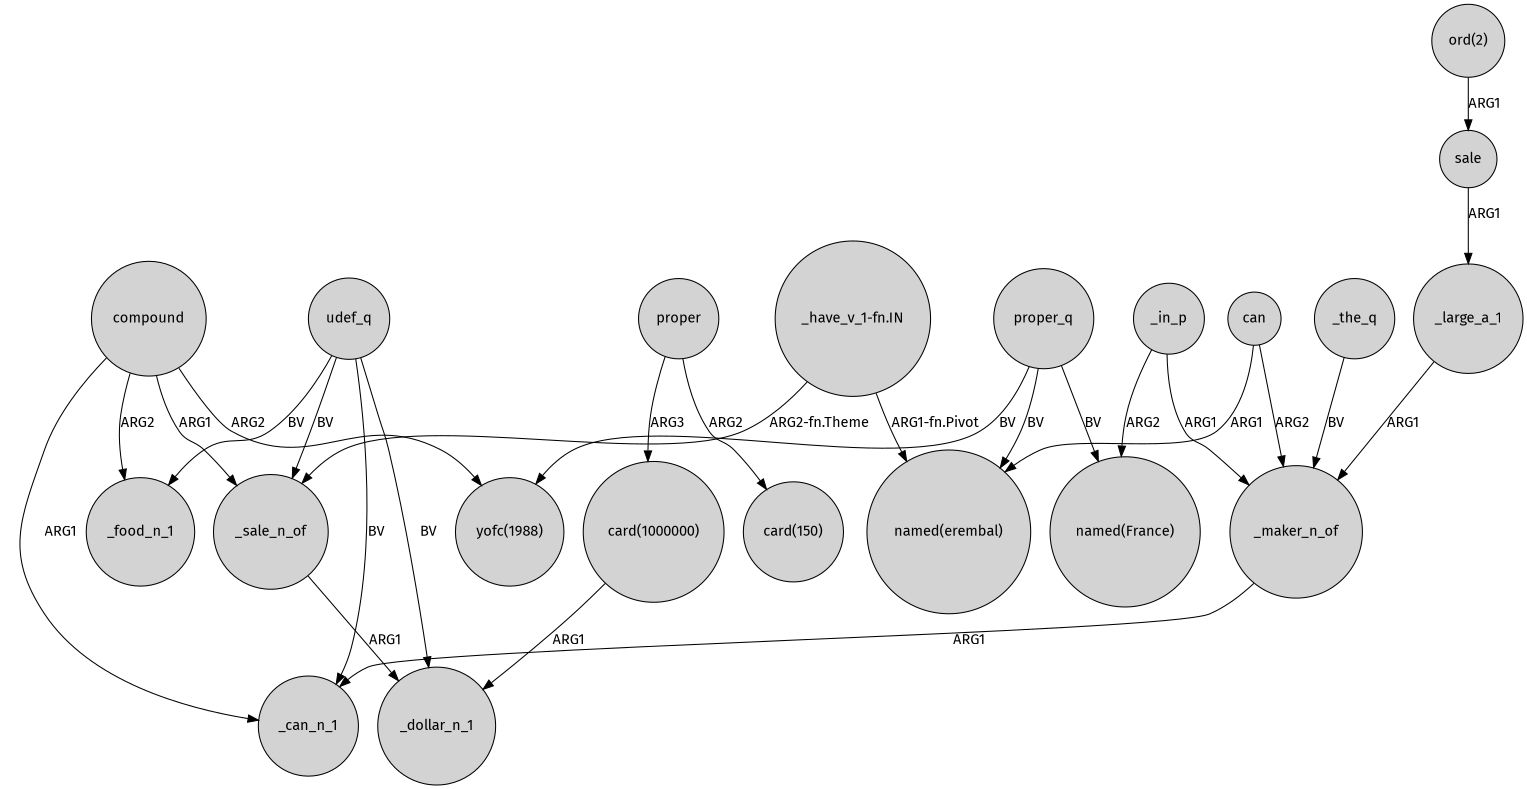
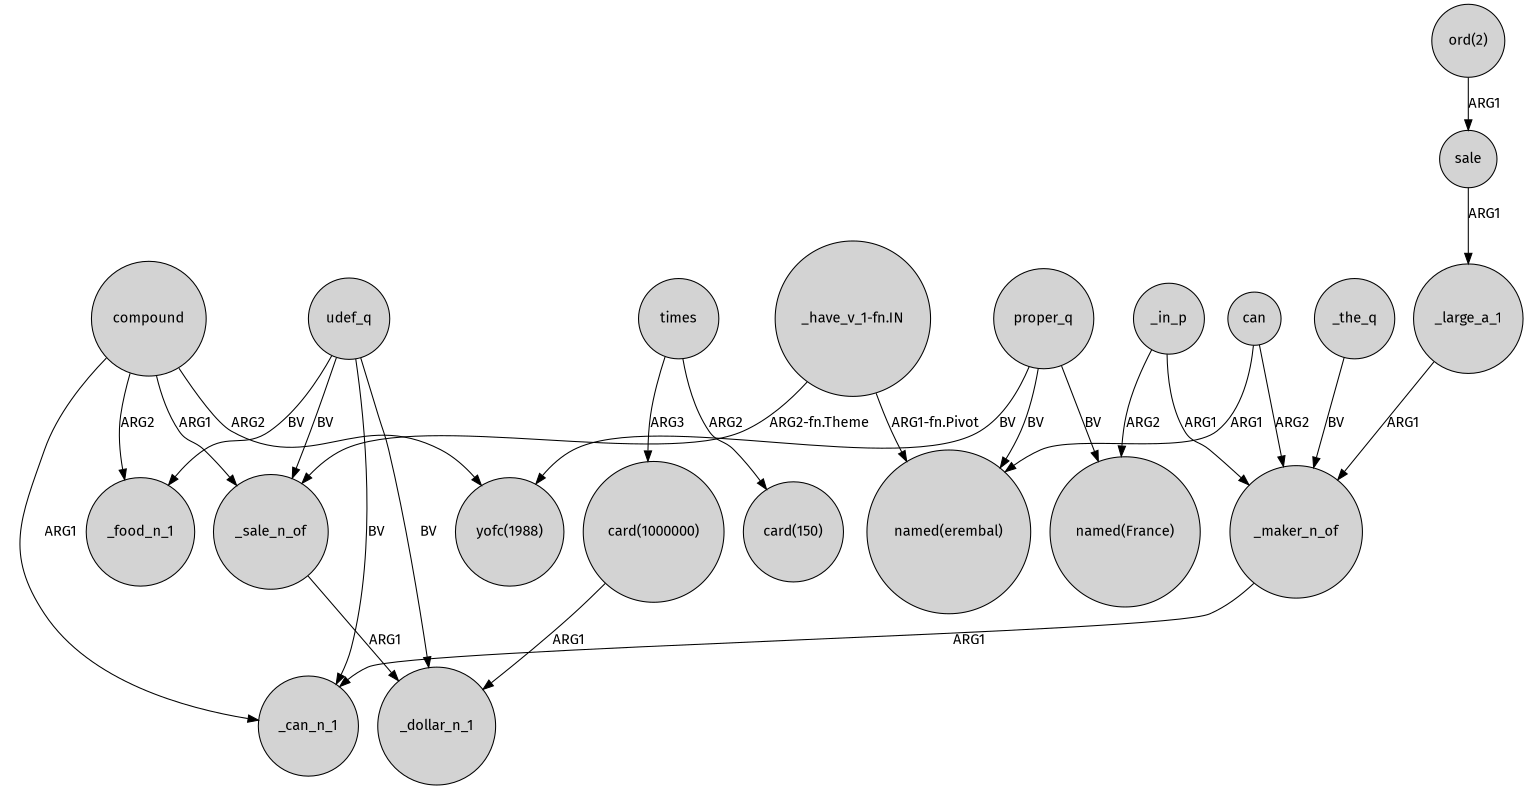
node "proper": label "proper" -> "times"
